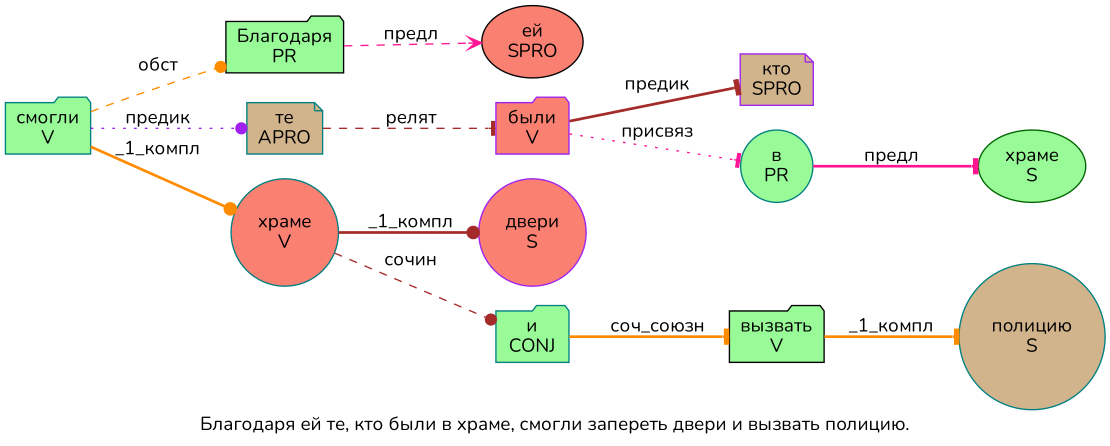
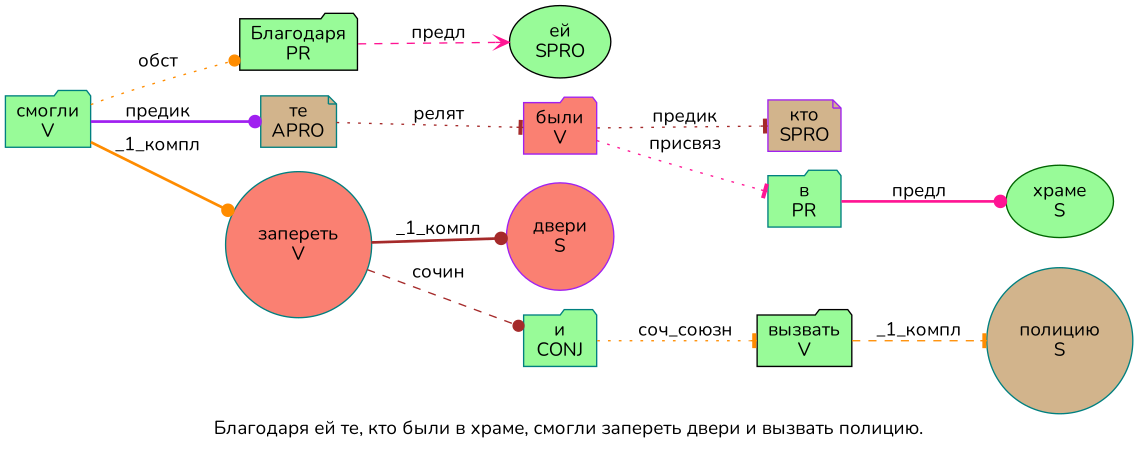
node "ей SPRO": fillcolor salmon -> palegreen
edge "смогли V" -> "Благодаря PR": style dashed -> dotted
edge "были V" -> "кто SPRO": style bold -> dotted
edge "смогли V" -> "те APRO": style dotted -> bold
edge "те APRO" -> "были V": style dashed -> dotted
node "в PR": shape circle -> folder
edge "в PR" -> "храме S": arrowhead tee -> dot
node "храме V": label "храме V" -> "запереть V"
edge "и CONJ" -> "вызвать V": style bold -> dotted
edge "вызвать V" -> "полицию S": style bold -> dashed
